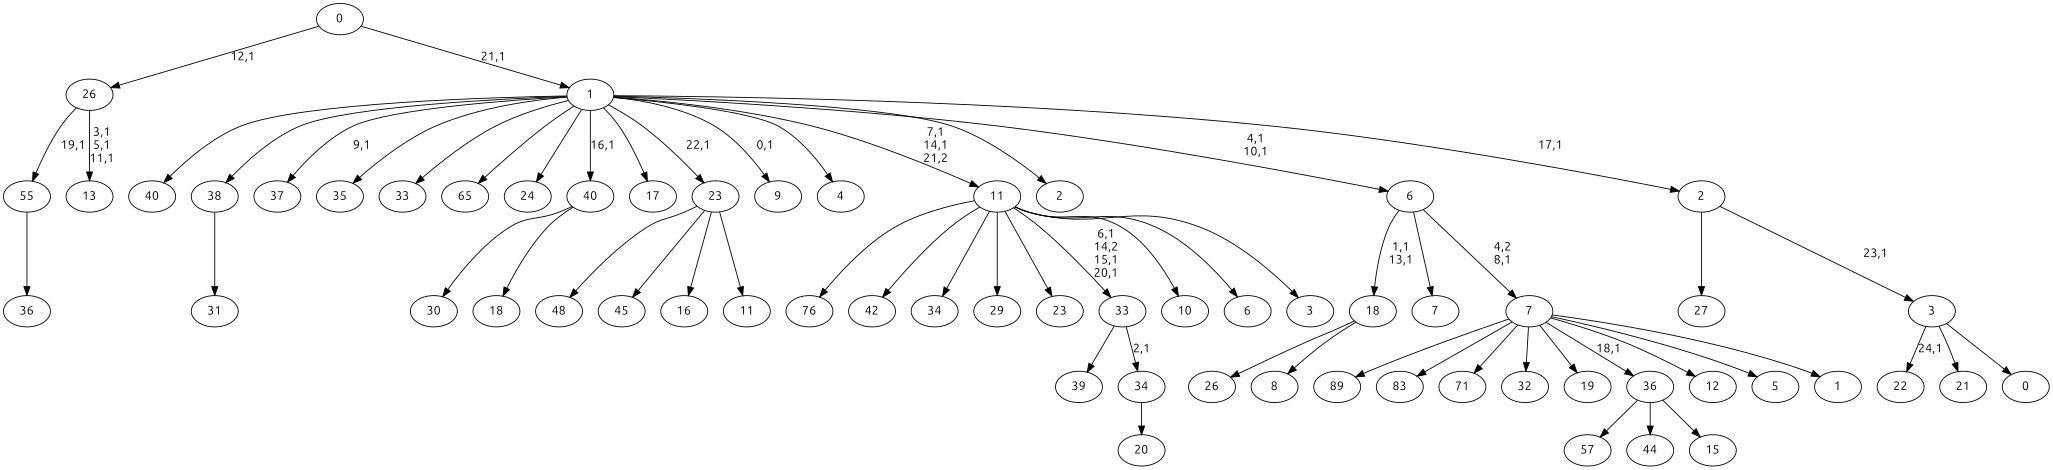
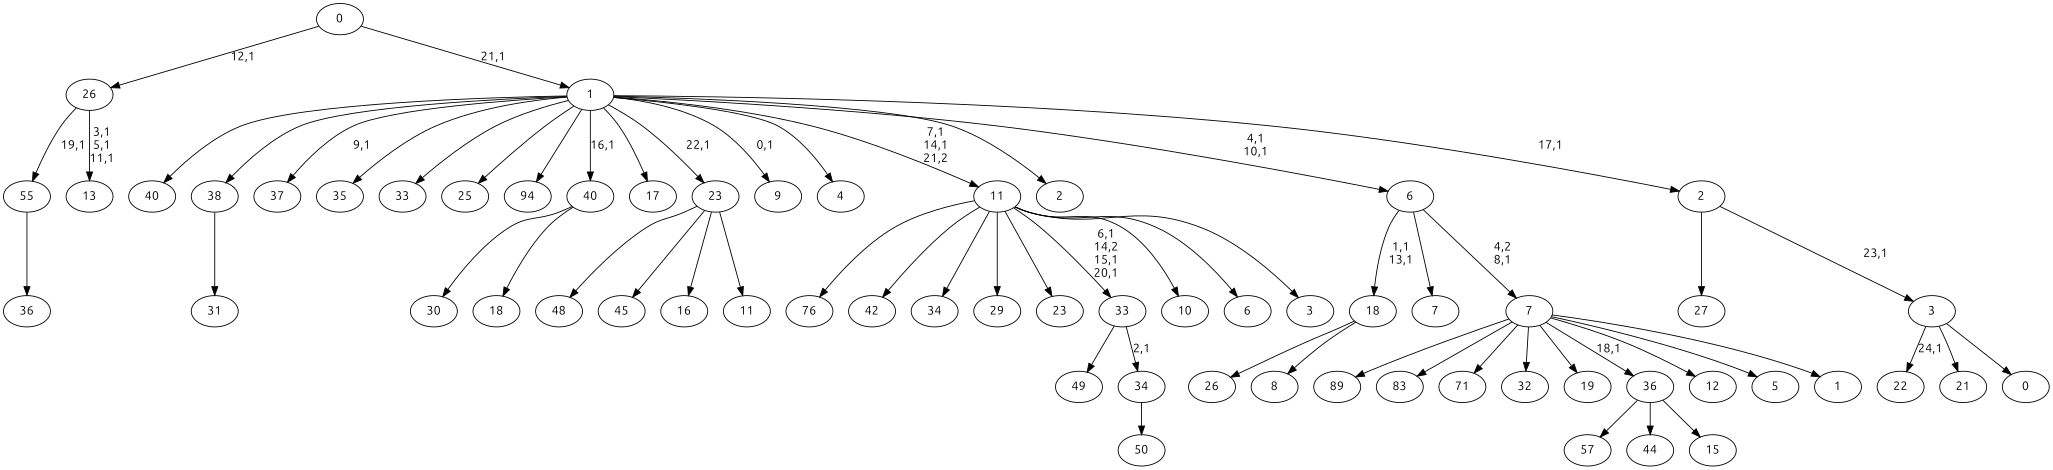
node "65": label "65" -> "25"
node "24": label "24" -> "94"
node "39": label "39" -> "49"
node "20": label "20" -> "50"
